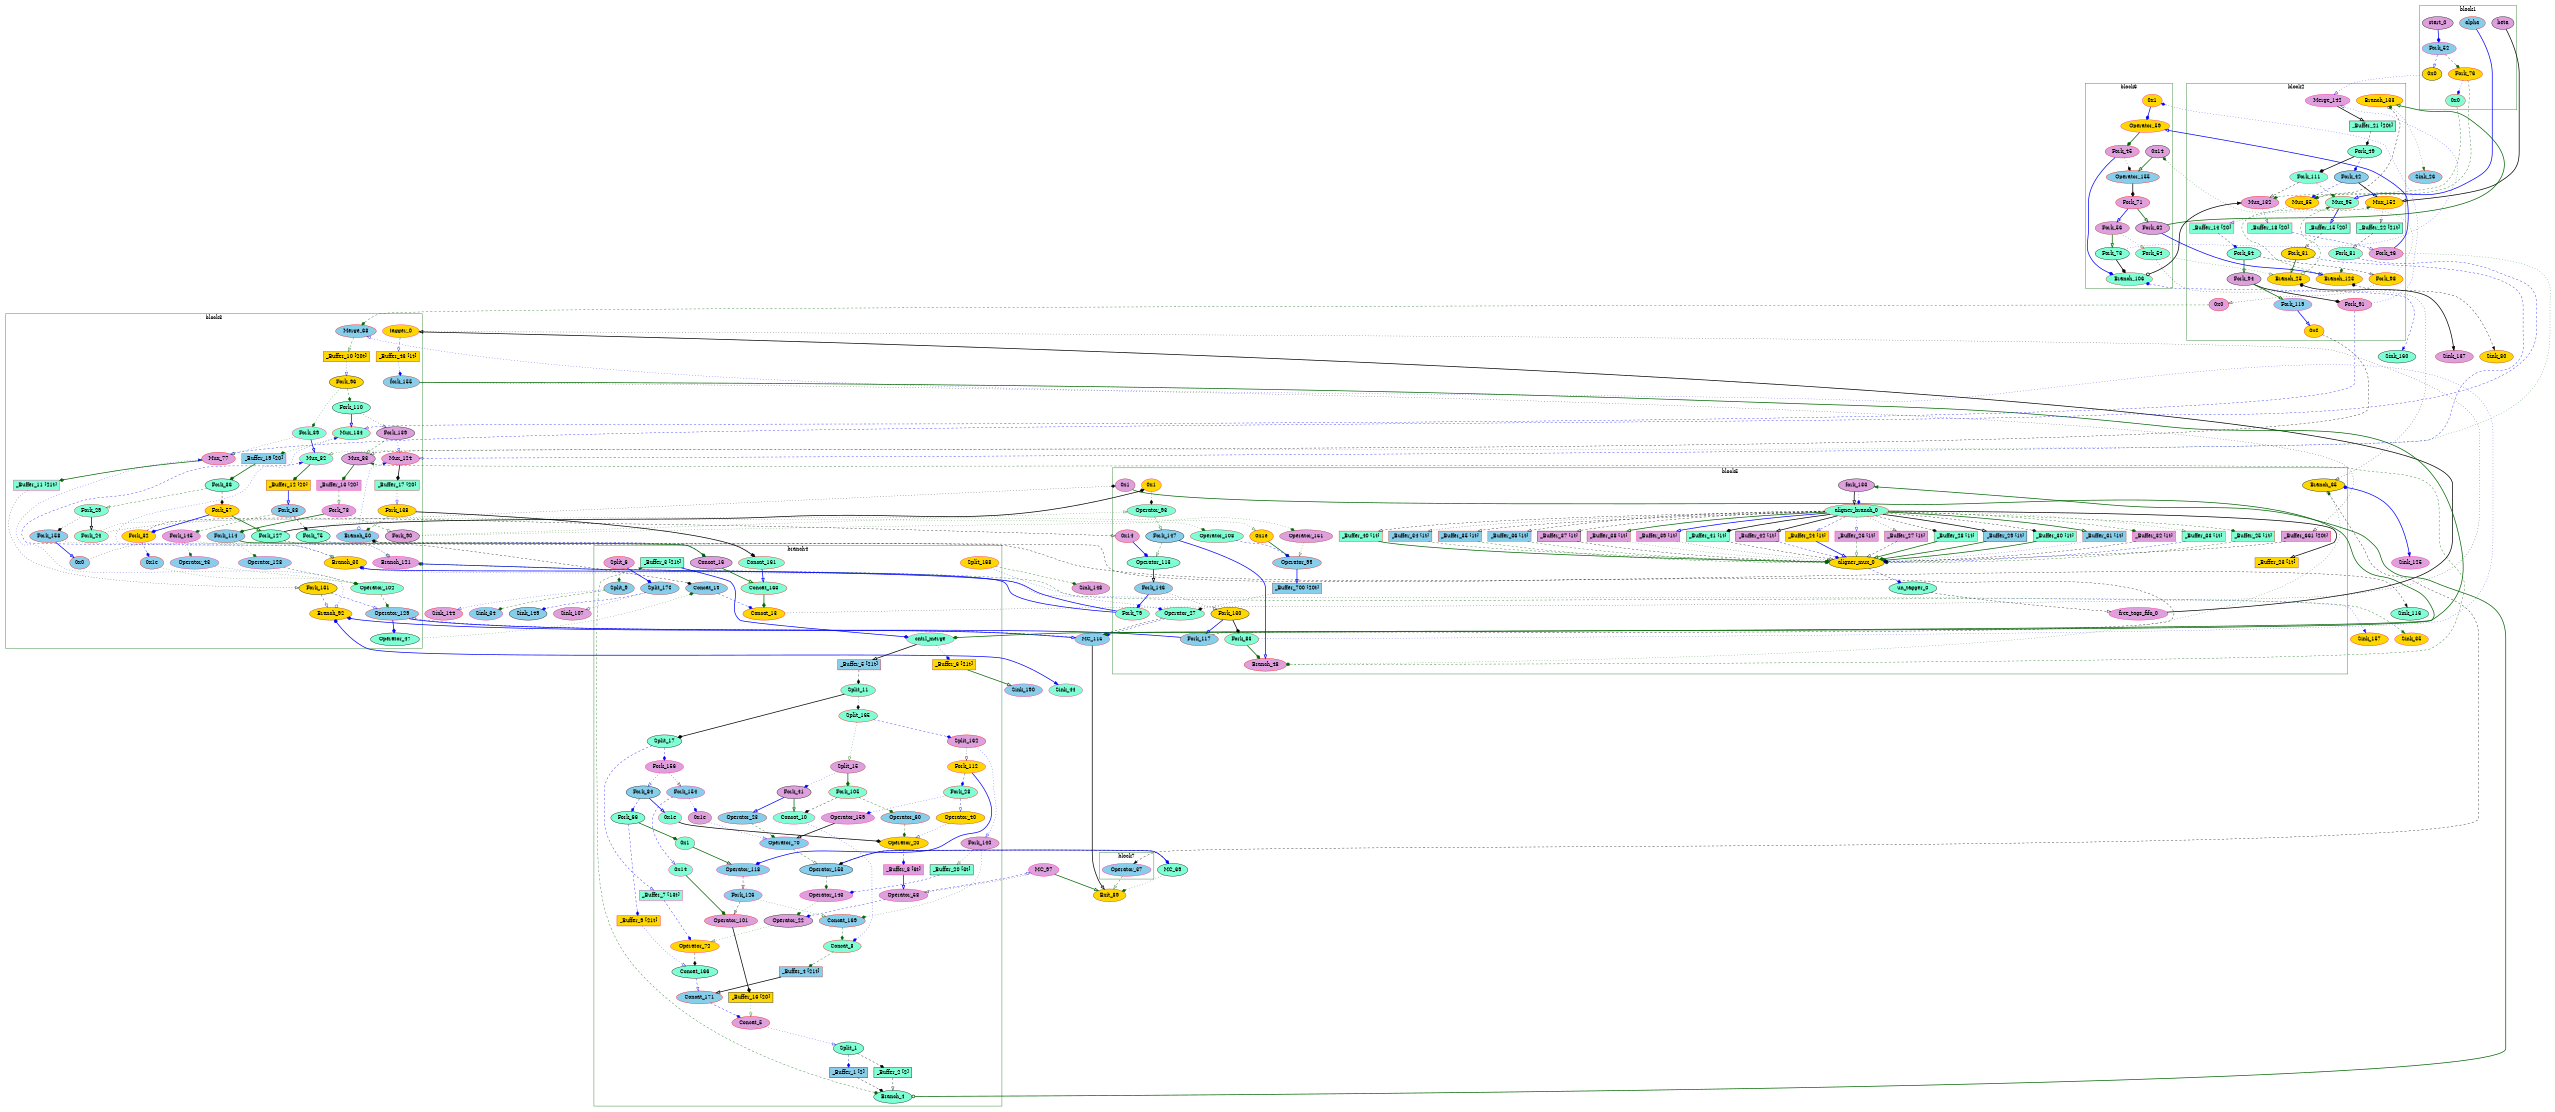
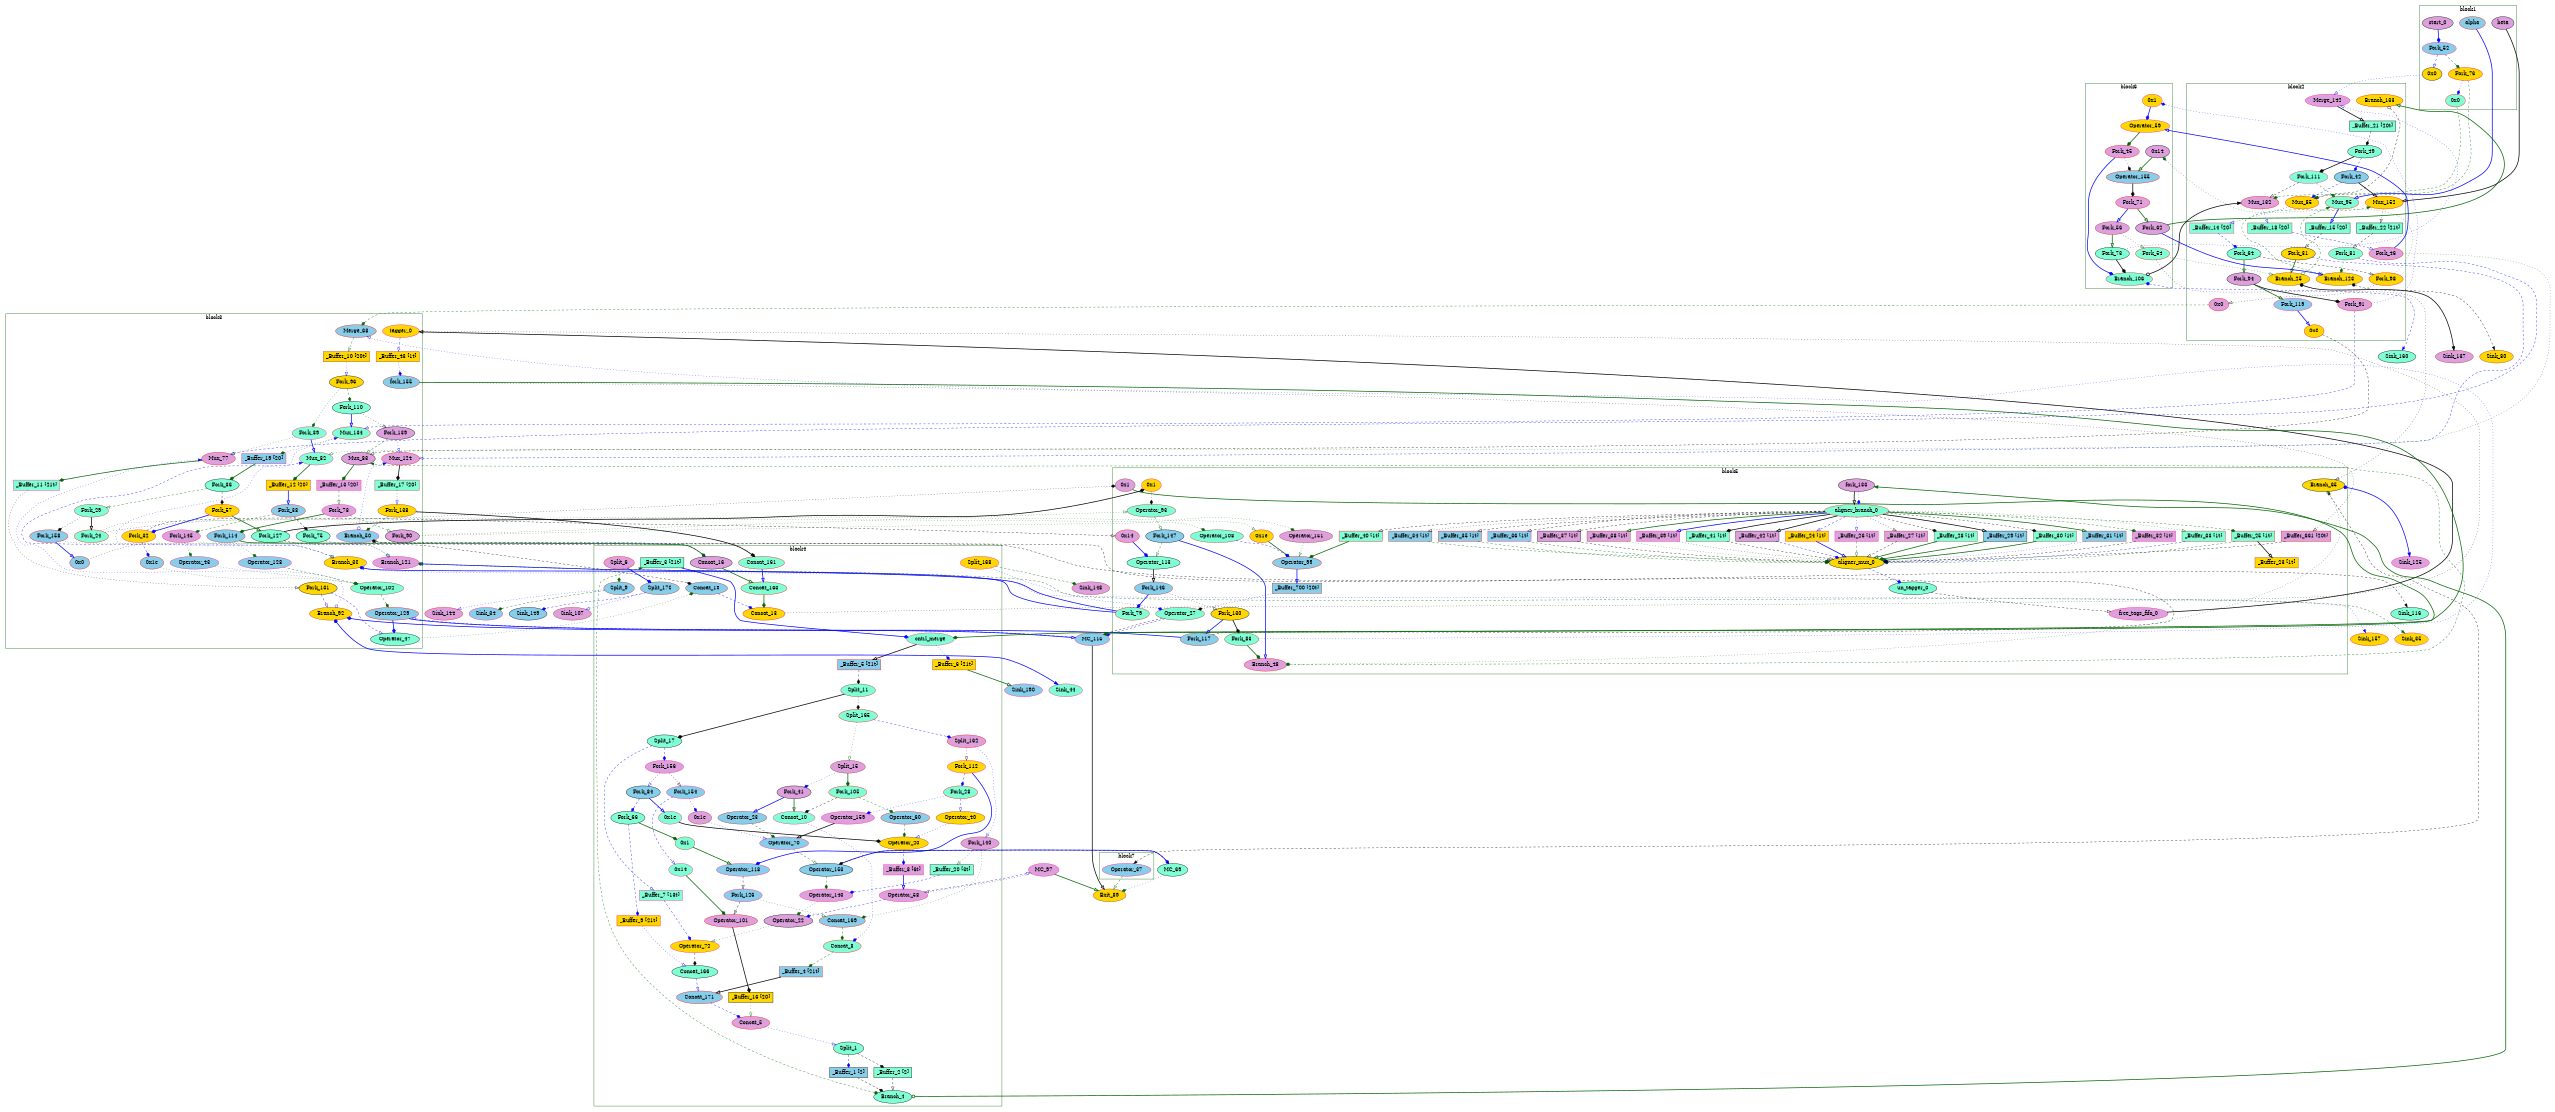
node "Sink_26": removed
edge "aligner_branch_0" -> "_Buffer_23 [1t]": now "_Buffer_25 [1t]" -> "_Buffer_23 [1t]"
cluster "branch4": label "branch4" -> "block4"
edge "_Buffer_40 [1t]" -> "aligner_mux_0": now "_Buffer_40 [1t]" -> "Operator_99"
edge "Fork_131" -> "Operator_129": now "Fork_131" -> "Operator_47"
